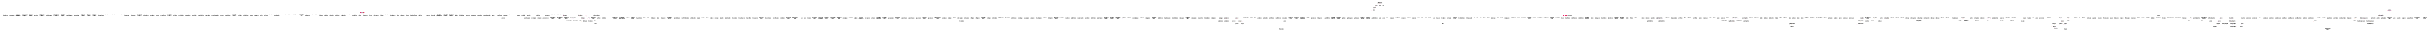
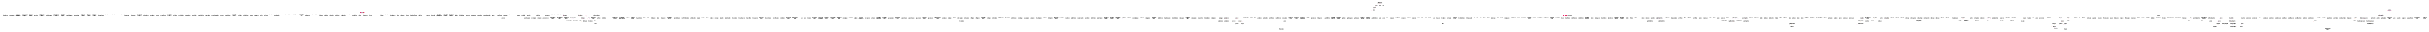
node "when_any_std_array.cpp": removed
